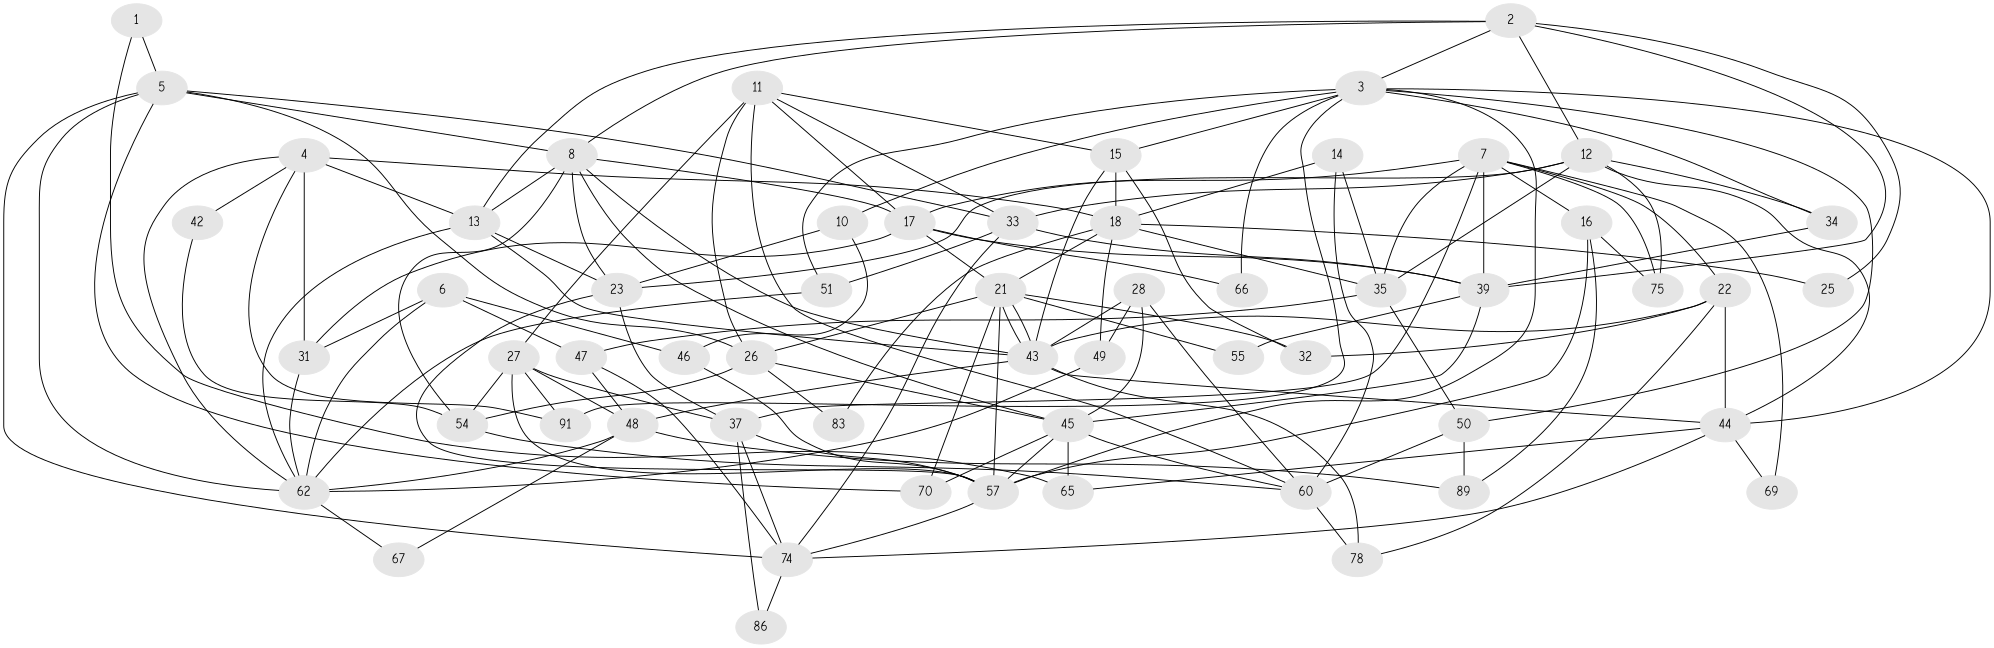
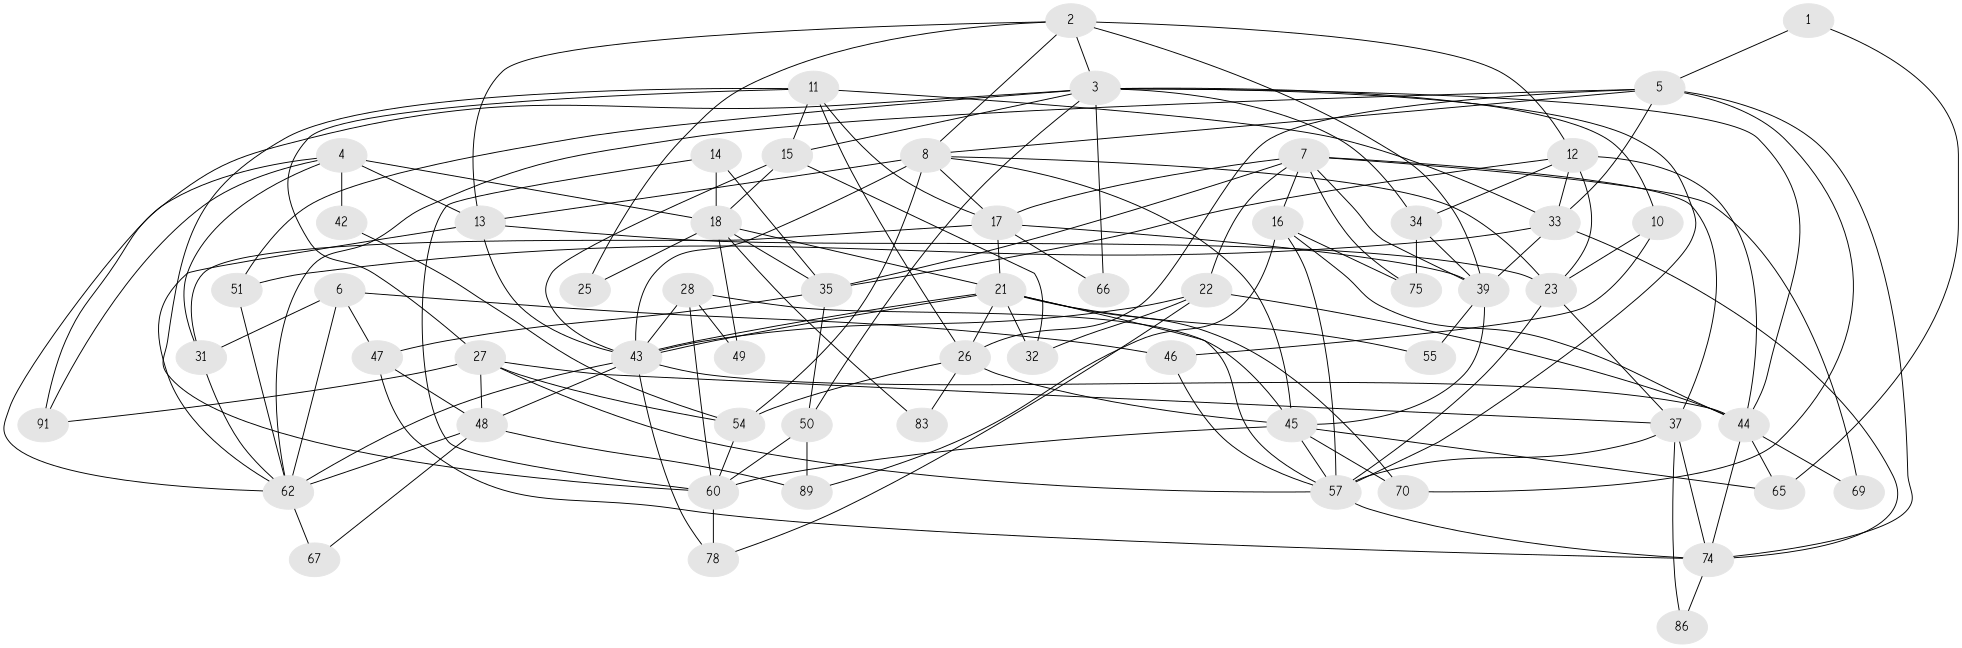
edge "12" -- "75": now "34" -- "75"
edge "16" -- "44": added
edge "49" -- "62": now "43" -- "62"
